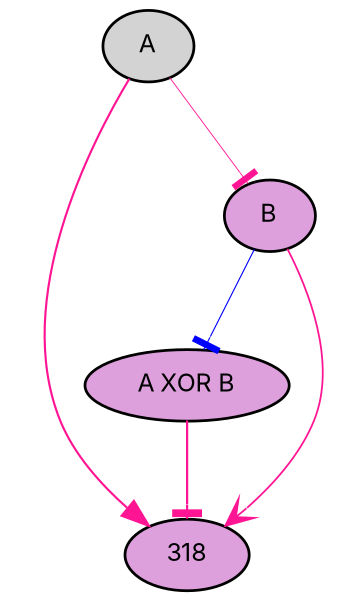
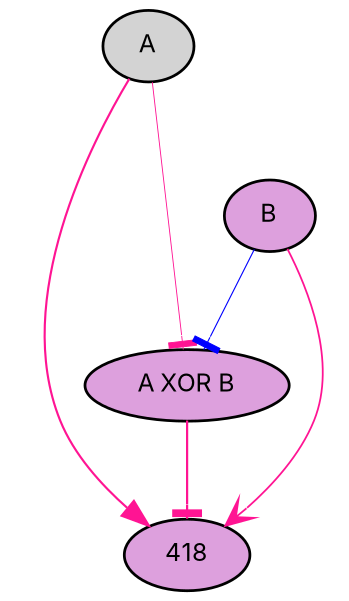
edge "A" -> "B": now "A" -> "A XOR B"
node "318": label "318" -> "418"
